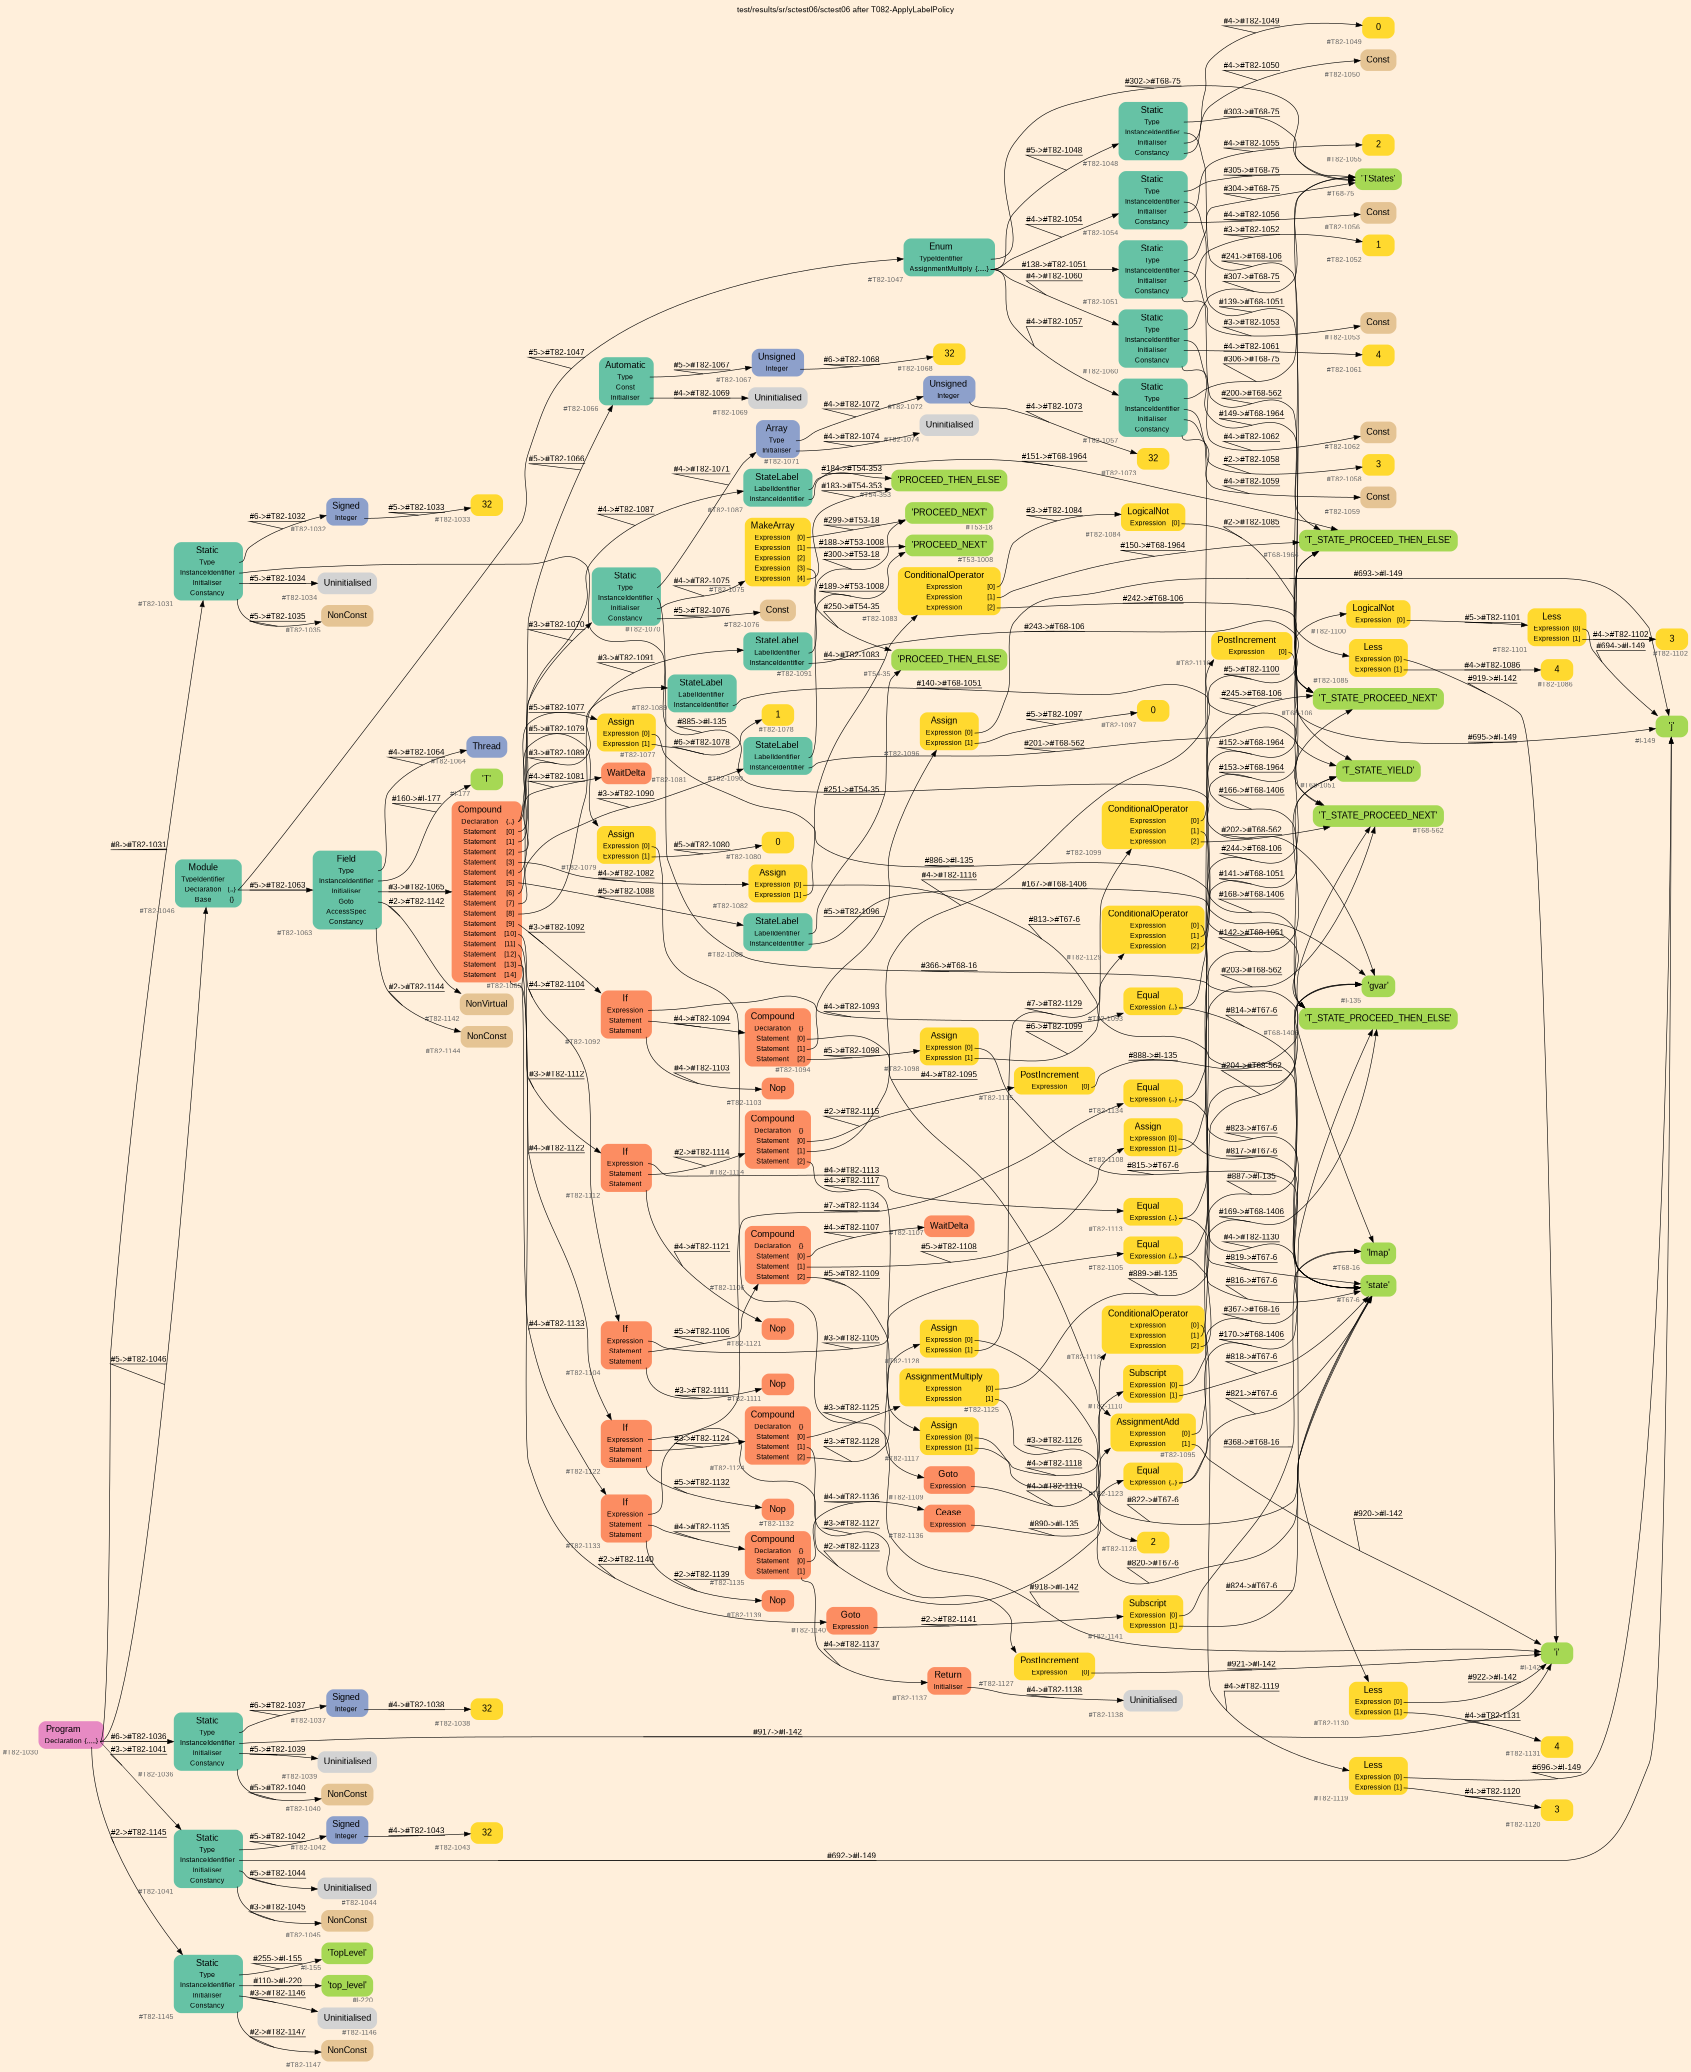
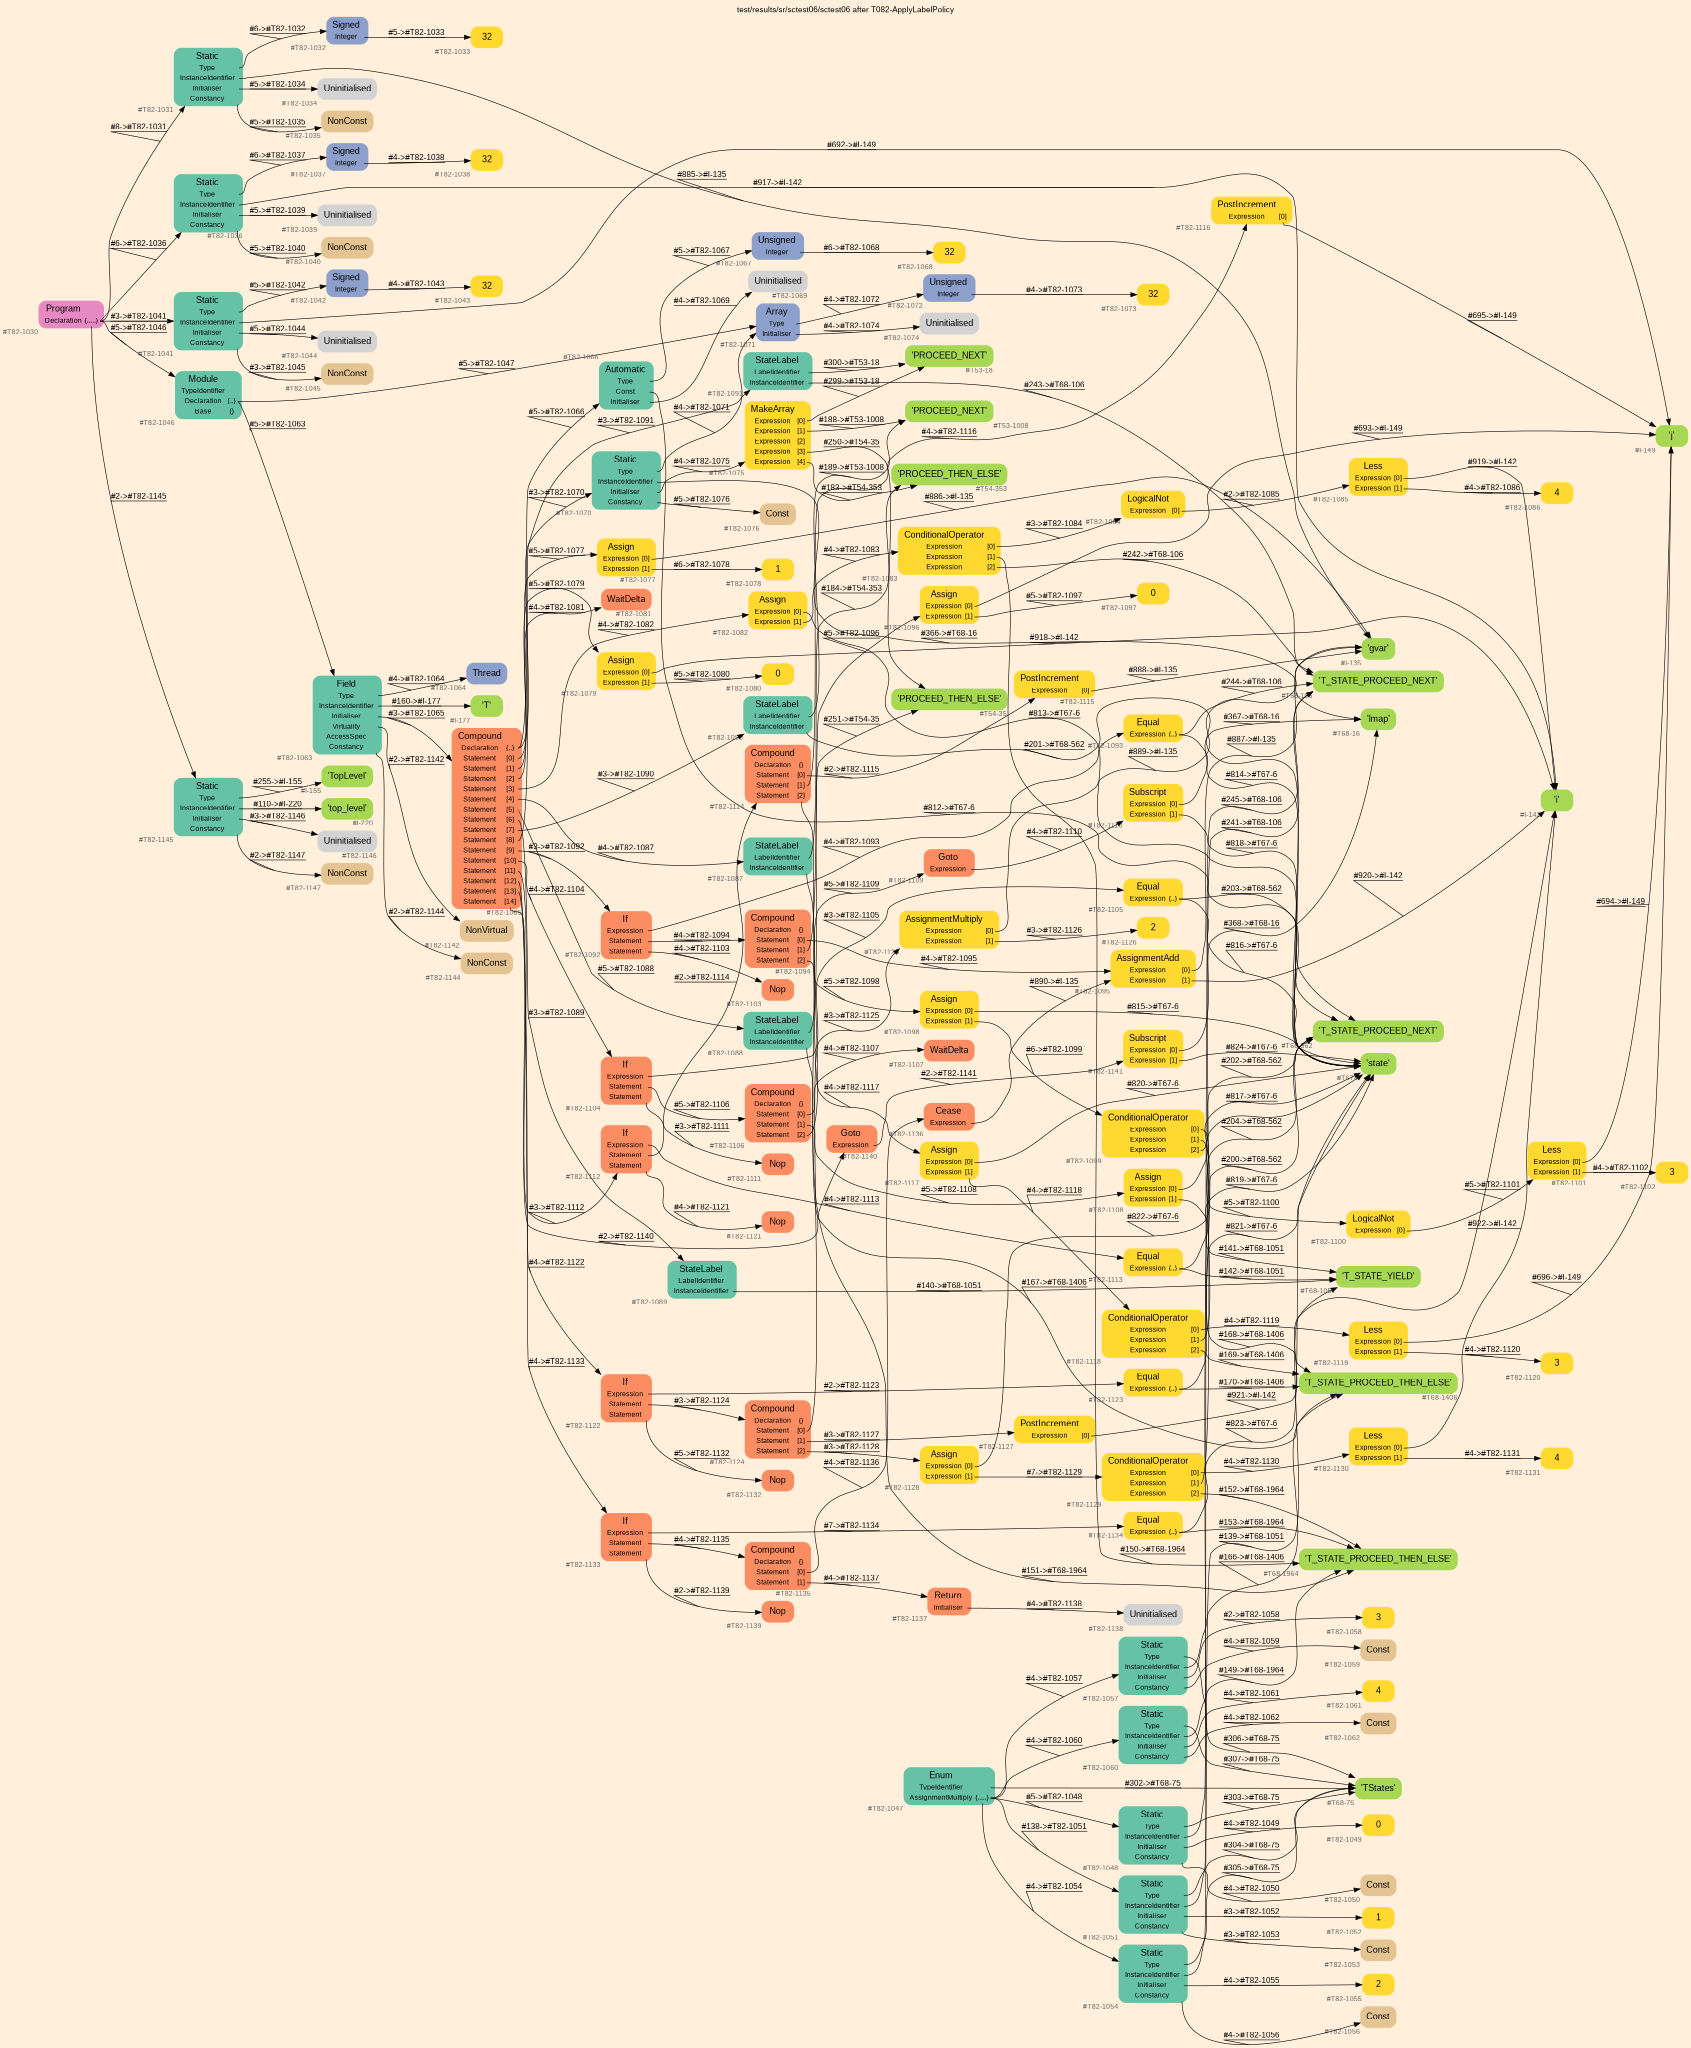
edge "Module" -> "Enum": now "Module" -> "Array"
edge "Automatic" -> "'state'": added, label "#812->#T67-6"
node "Field": text "Goto" -> "Virtuality"
